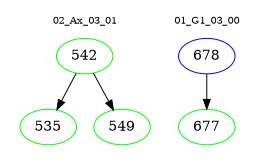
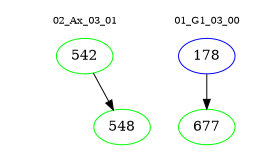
node "678": label "678" -> "178"
node "535": removed
node "549": label "549" -> "548"
